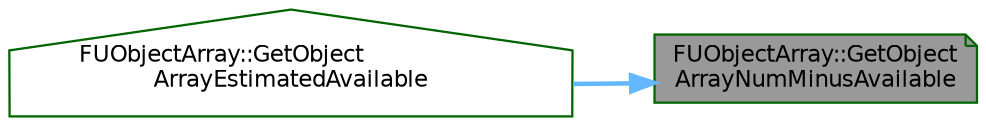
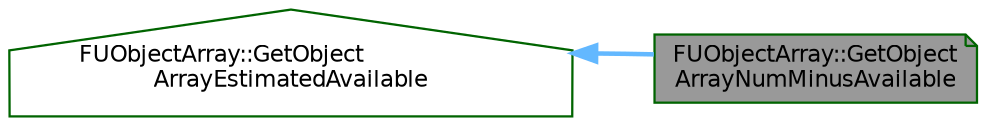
edge "FUObjectArray::GetObject ArrayEstimatedAvailable" -> "FUObjectArray::GetObject ArrayNumMinusAvailable": reversed
